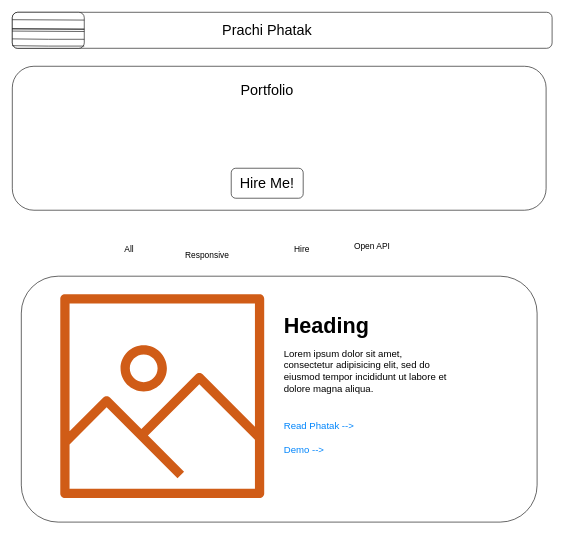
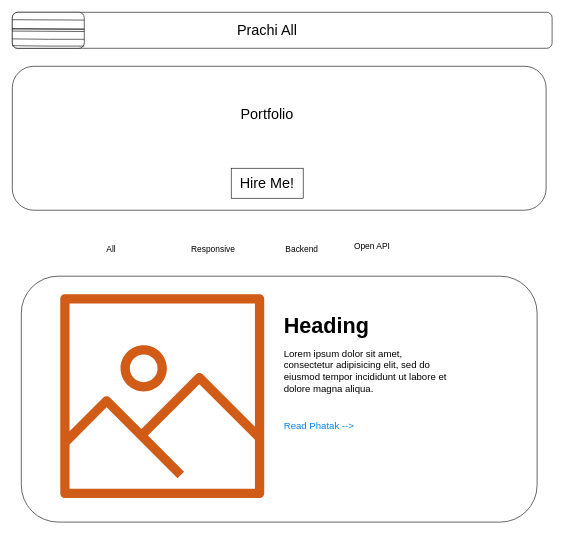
node "Prachi Phatak": label "Prachi Phatak" -> "Prachi All"
node "Portfolio": moved (267, 90) -> (267, 114)
node "Hire Me!": shape rounded rectangle -> rectangle
node "All": moved (129, 249) -> (111, 249)
node "Hire": label "Hire" -> "Backend"
node "Responsive": moved (207, 255) -> (213, 249)
node "Demo -->": removed
